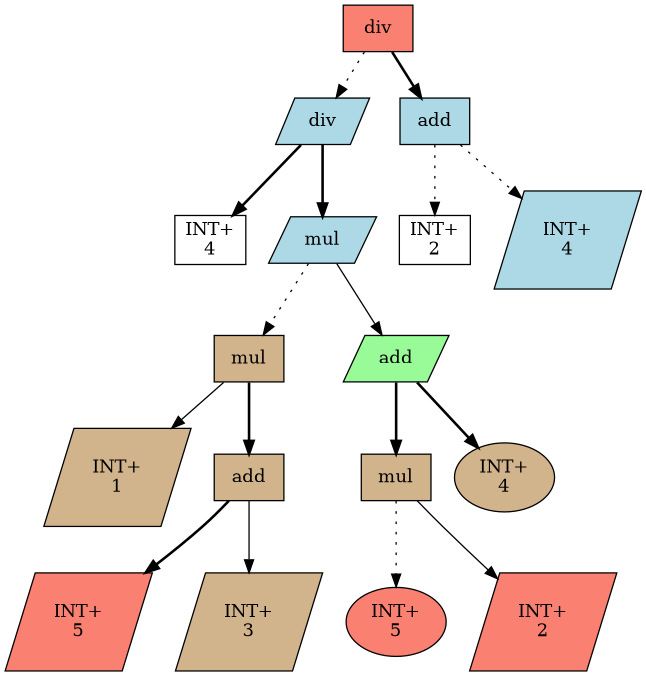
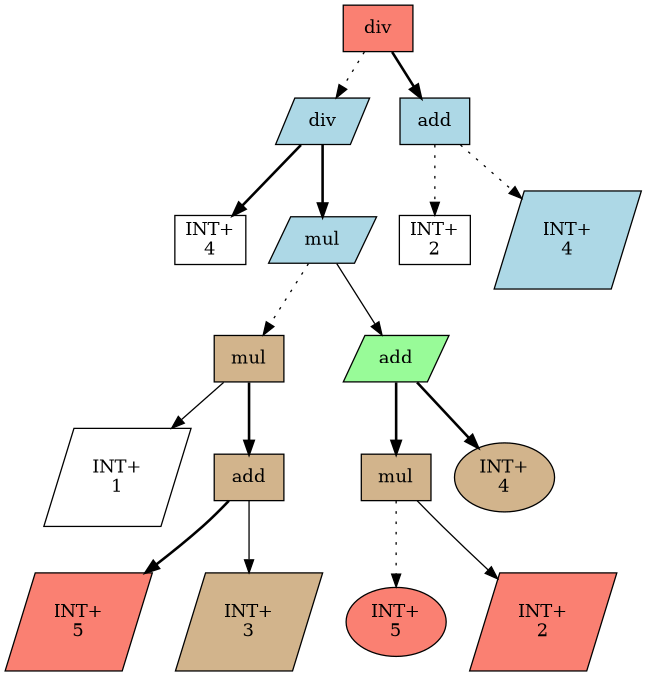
node "INT+ 1": fillcolor tan -> white
